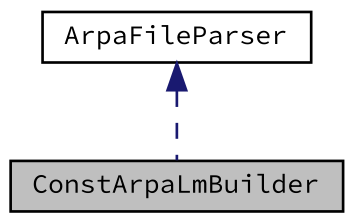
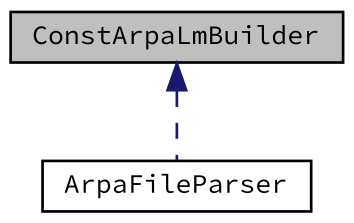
edge "ConstArpaLmBuilder" -> "ArpaFileParser": reversed
